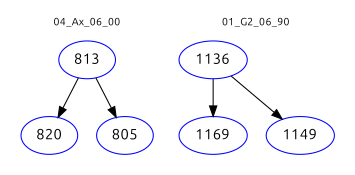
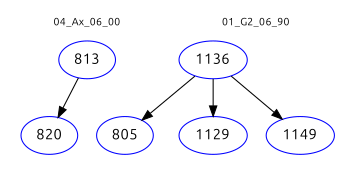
edge "813" -> "805": now "1136" -> "805"
node "1169": label "1169" -> "1129"
